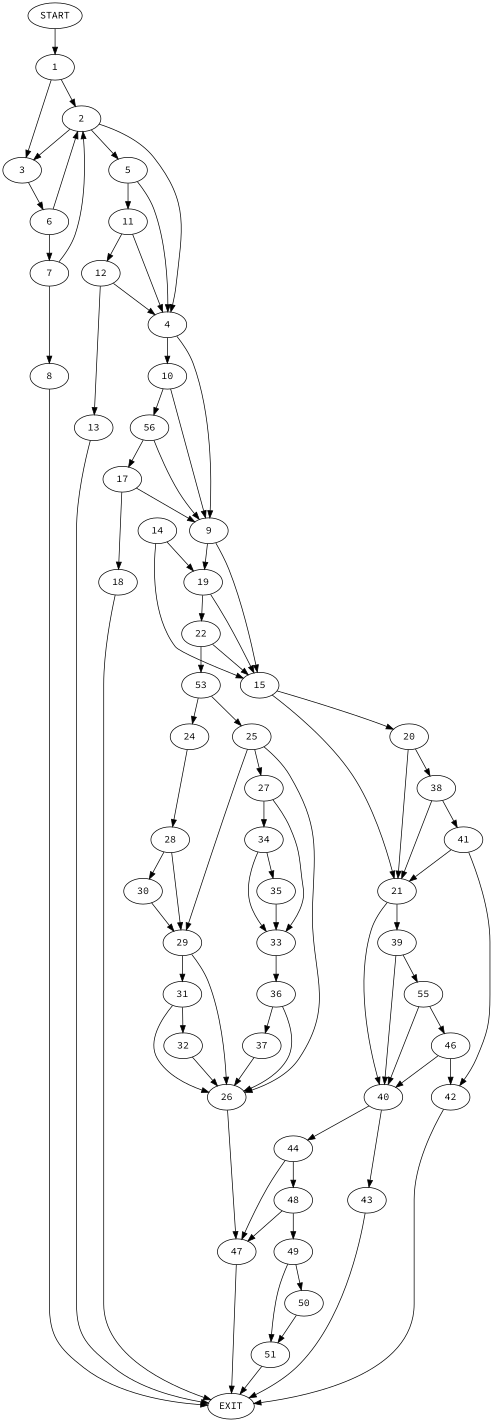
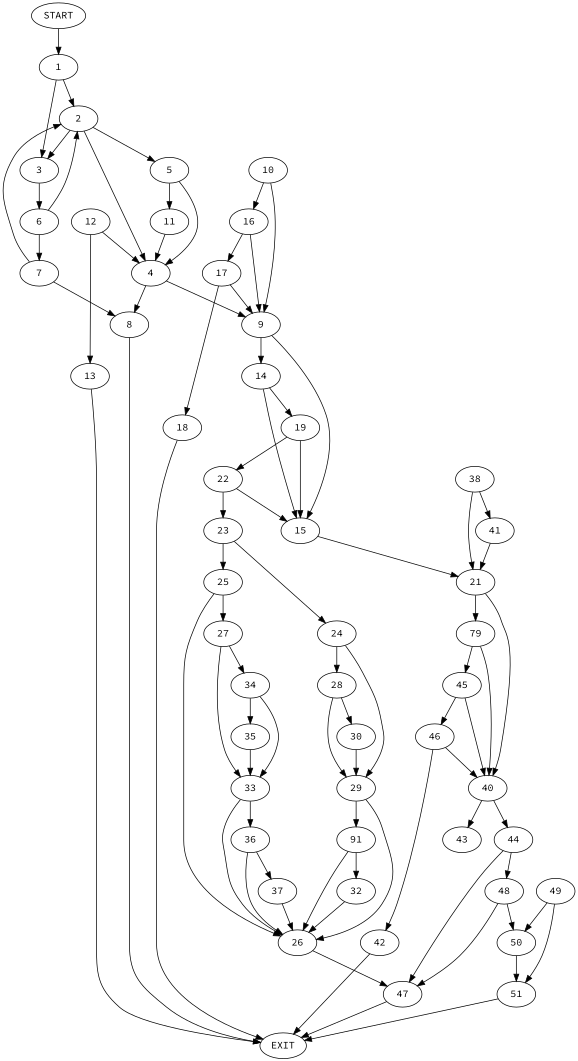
edge "11" -> "12": removed
edge "4" -> "10": now "4" -> "8"
node "56": label "56" -> "16"
edge "9" -> "19": now "9" -> "14"
node "53": label "53" -> "23"
node "20": removed
edge "25" -> "29": now "24" -> "29"
edge "33" -> "26": added
node "39": label "39" -> "79"
edge "41" -> "42": removed
node "31": label "31" -> "91"
node "55": label "55" -> "45"
edge "48" -> "49": now "48" -> "50"
edge "43" -> "EXIT": removed
